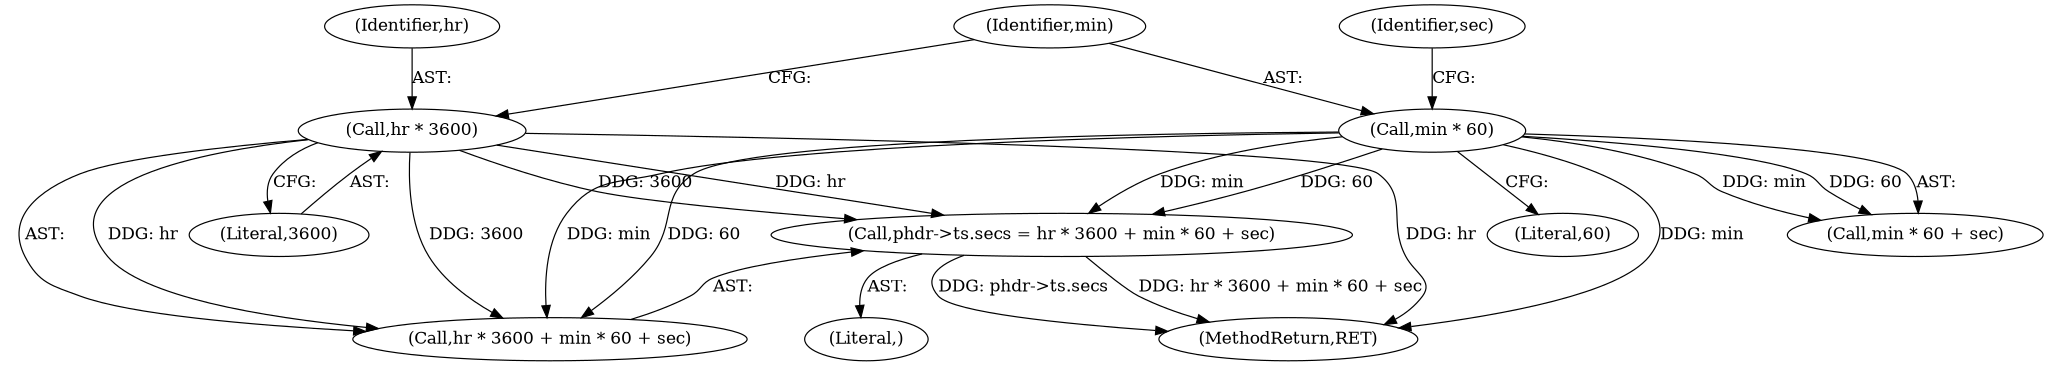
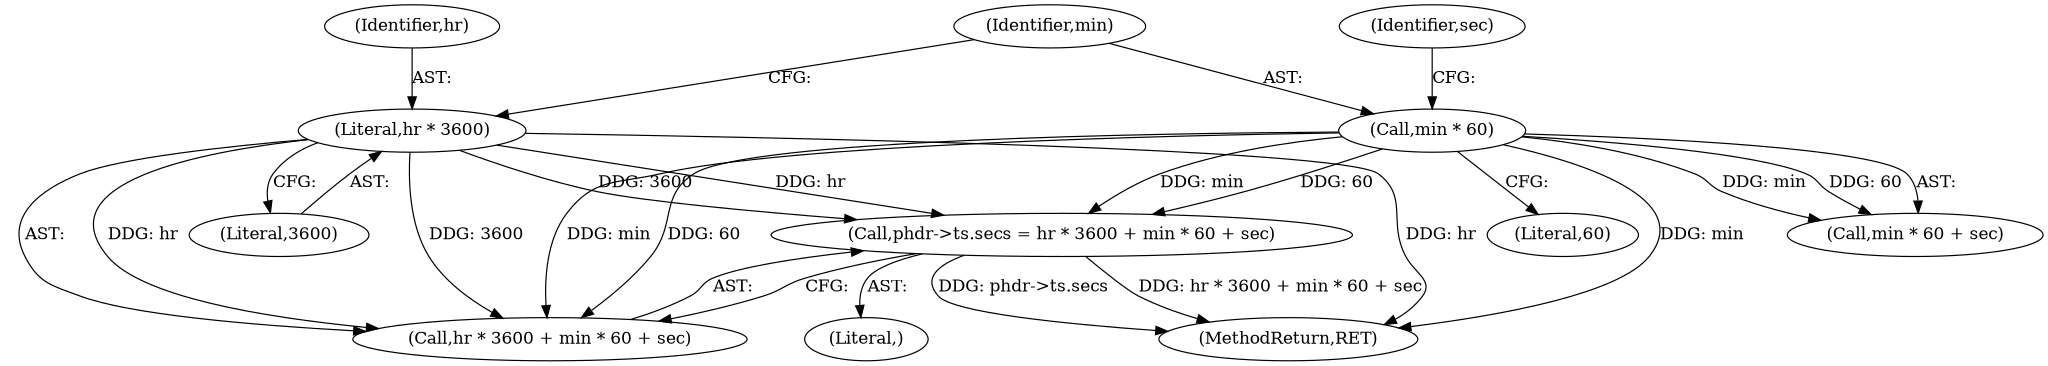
node "(Call,hr * 3600)": label "(Call,hr * 3600)" -> "(Literal,hr * 3600)"
edge "(Call,phdr->ts.secs = hr * 3600 + min * 60 + sec)" -> "(Call,hr * 3600 + min * 60 + sec)": added, label "CFG:"
